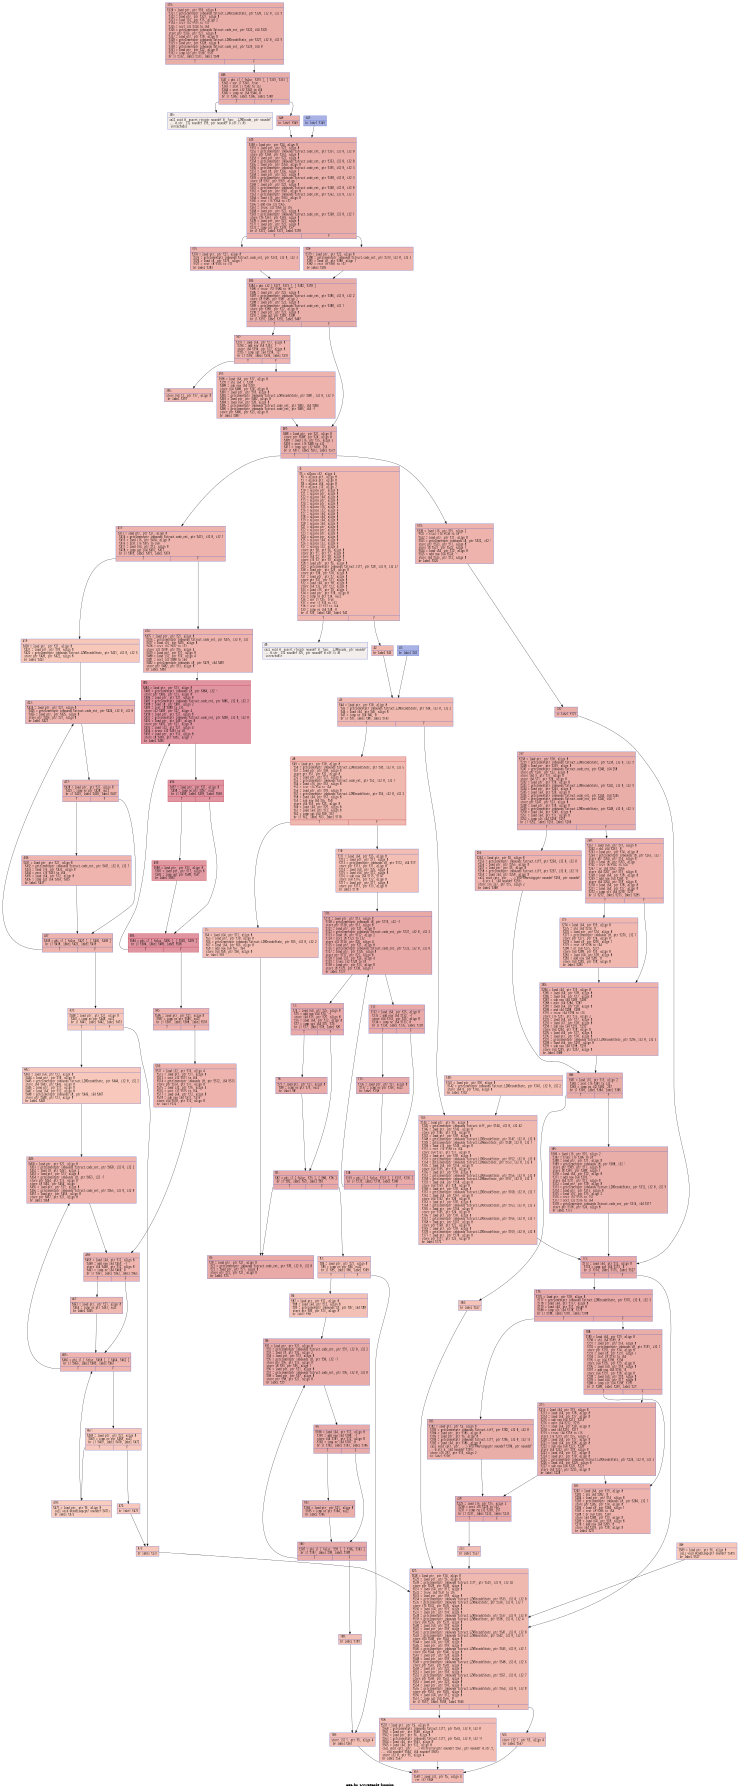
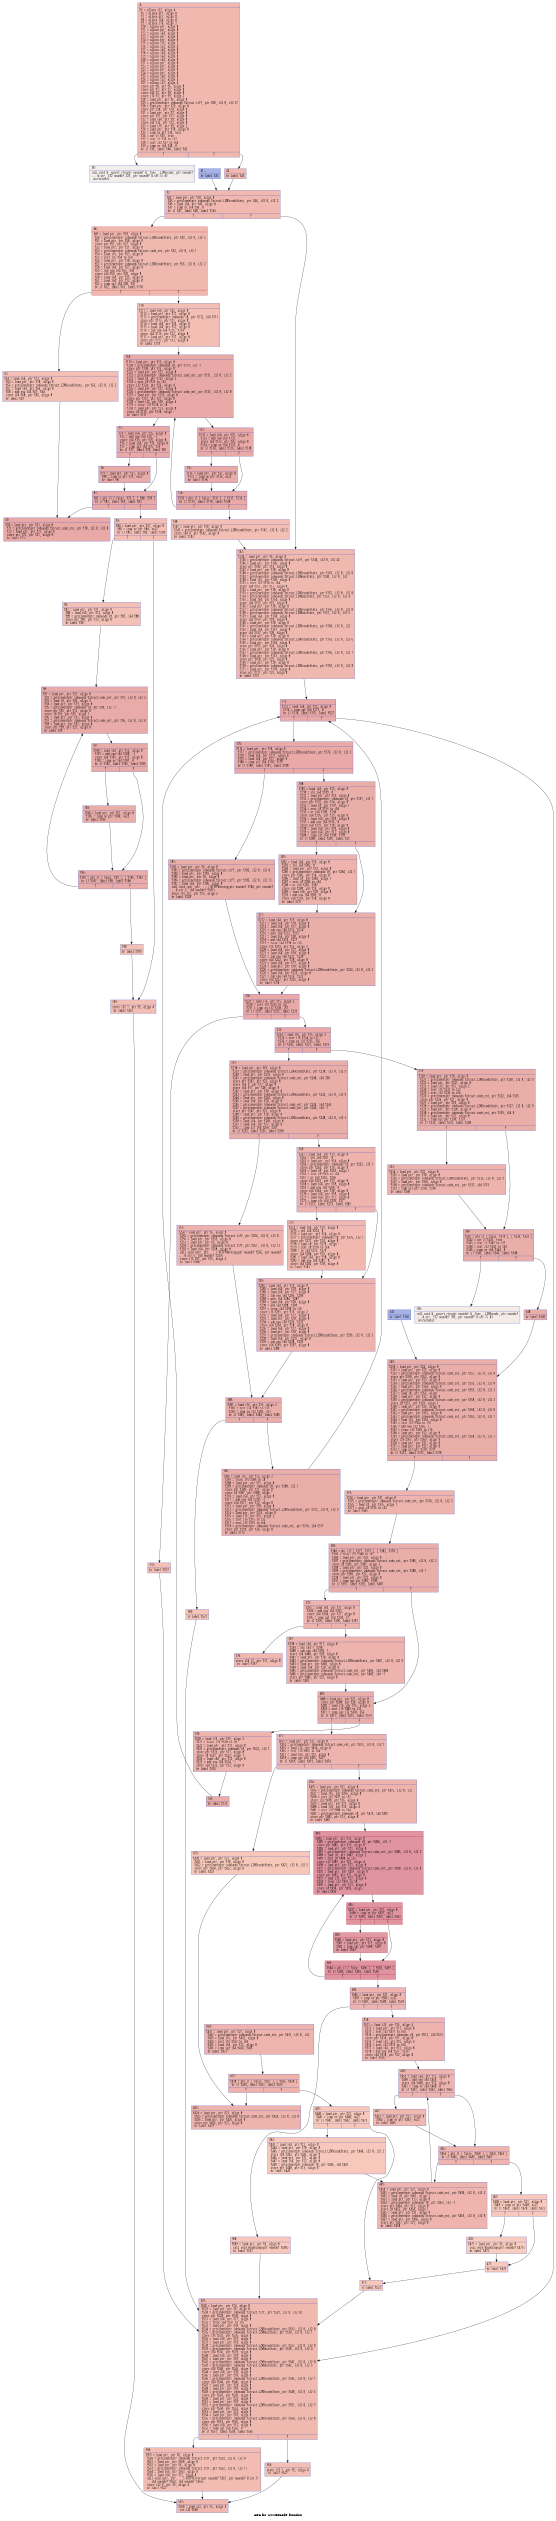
node "378:": removed
edge "138:" -> "140:": added
node "427:": removed
node "233:": added
node "333:": added
edge "470:" -> "465:": now "470:" -> "472:"
edge "211:" -> "201:": reversed
edge "505:" -> "508:": added
